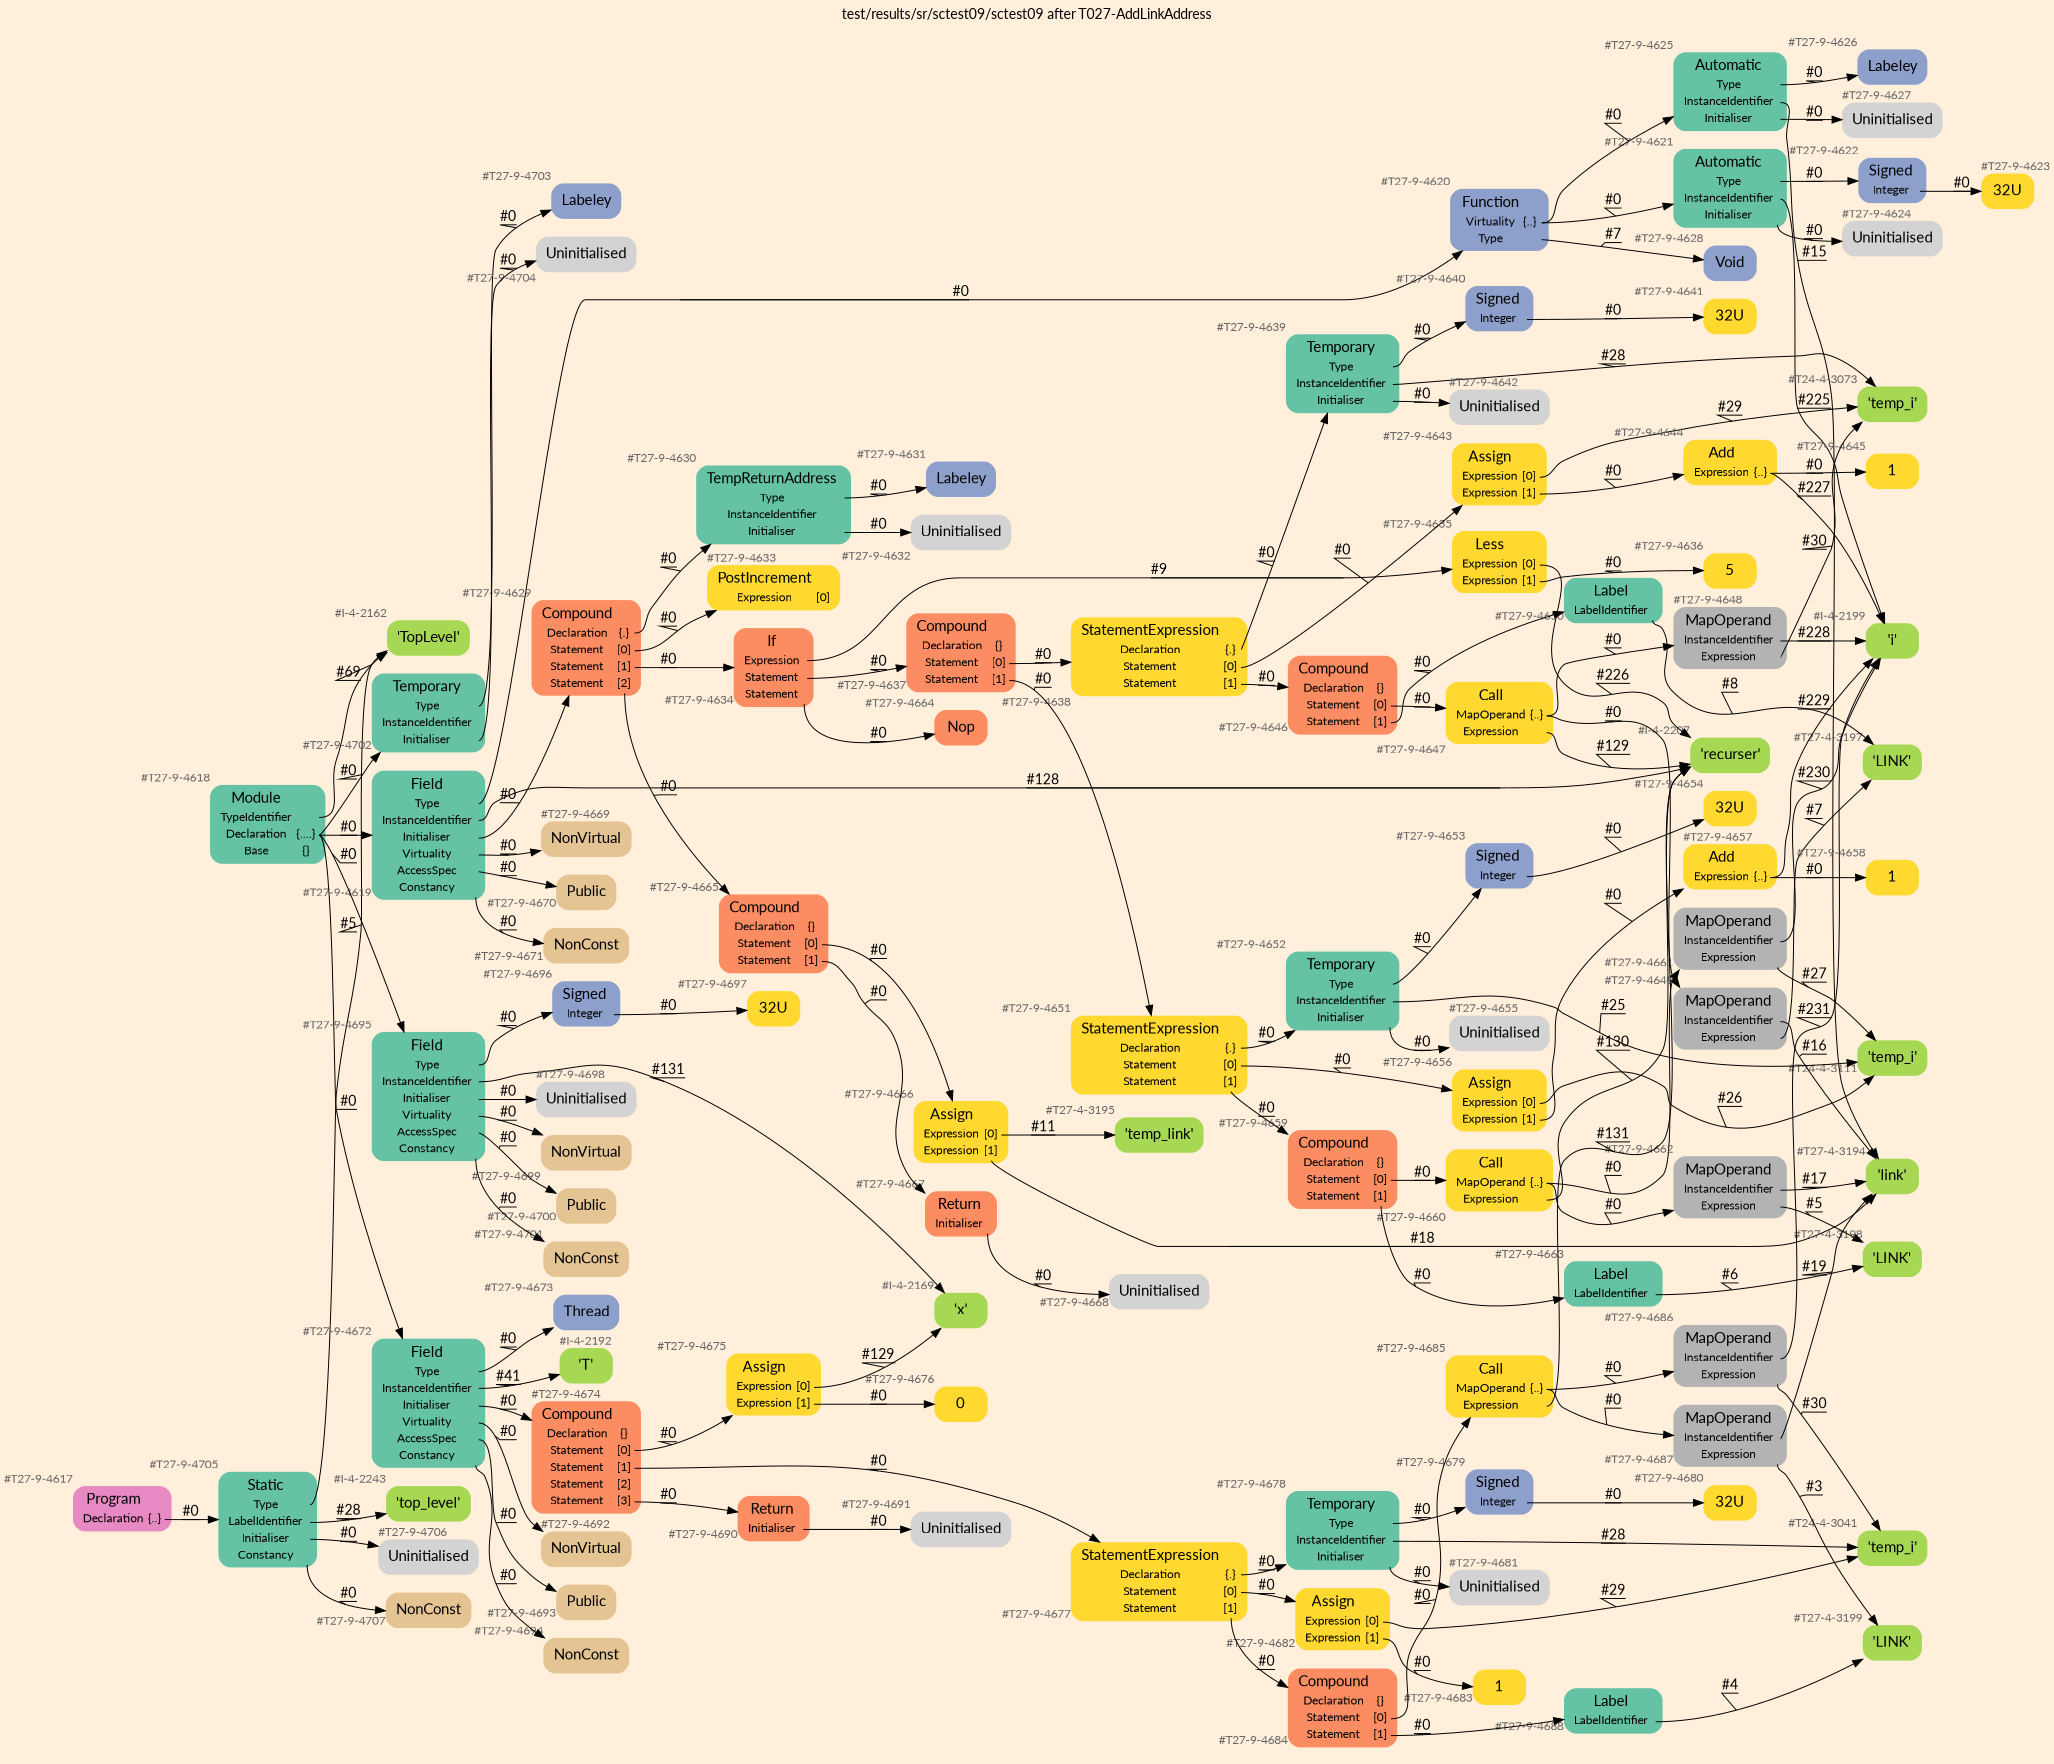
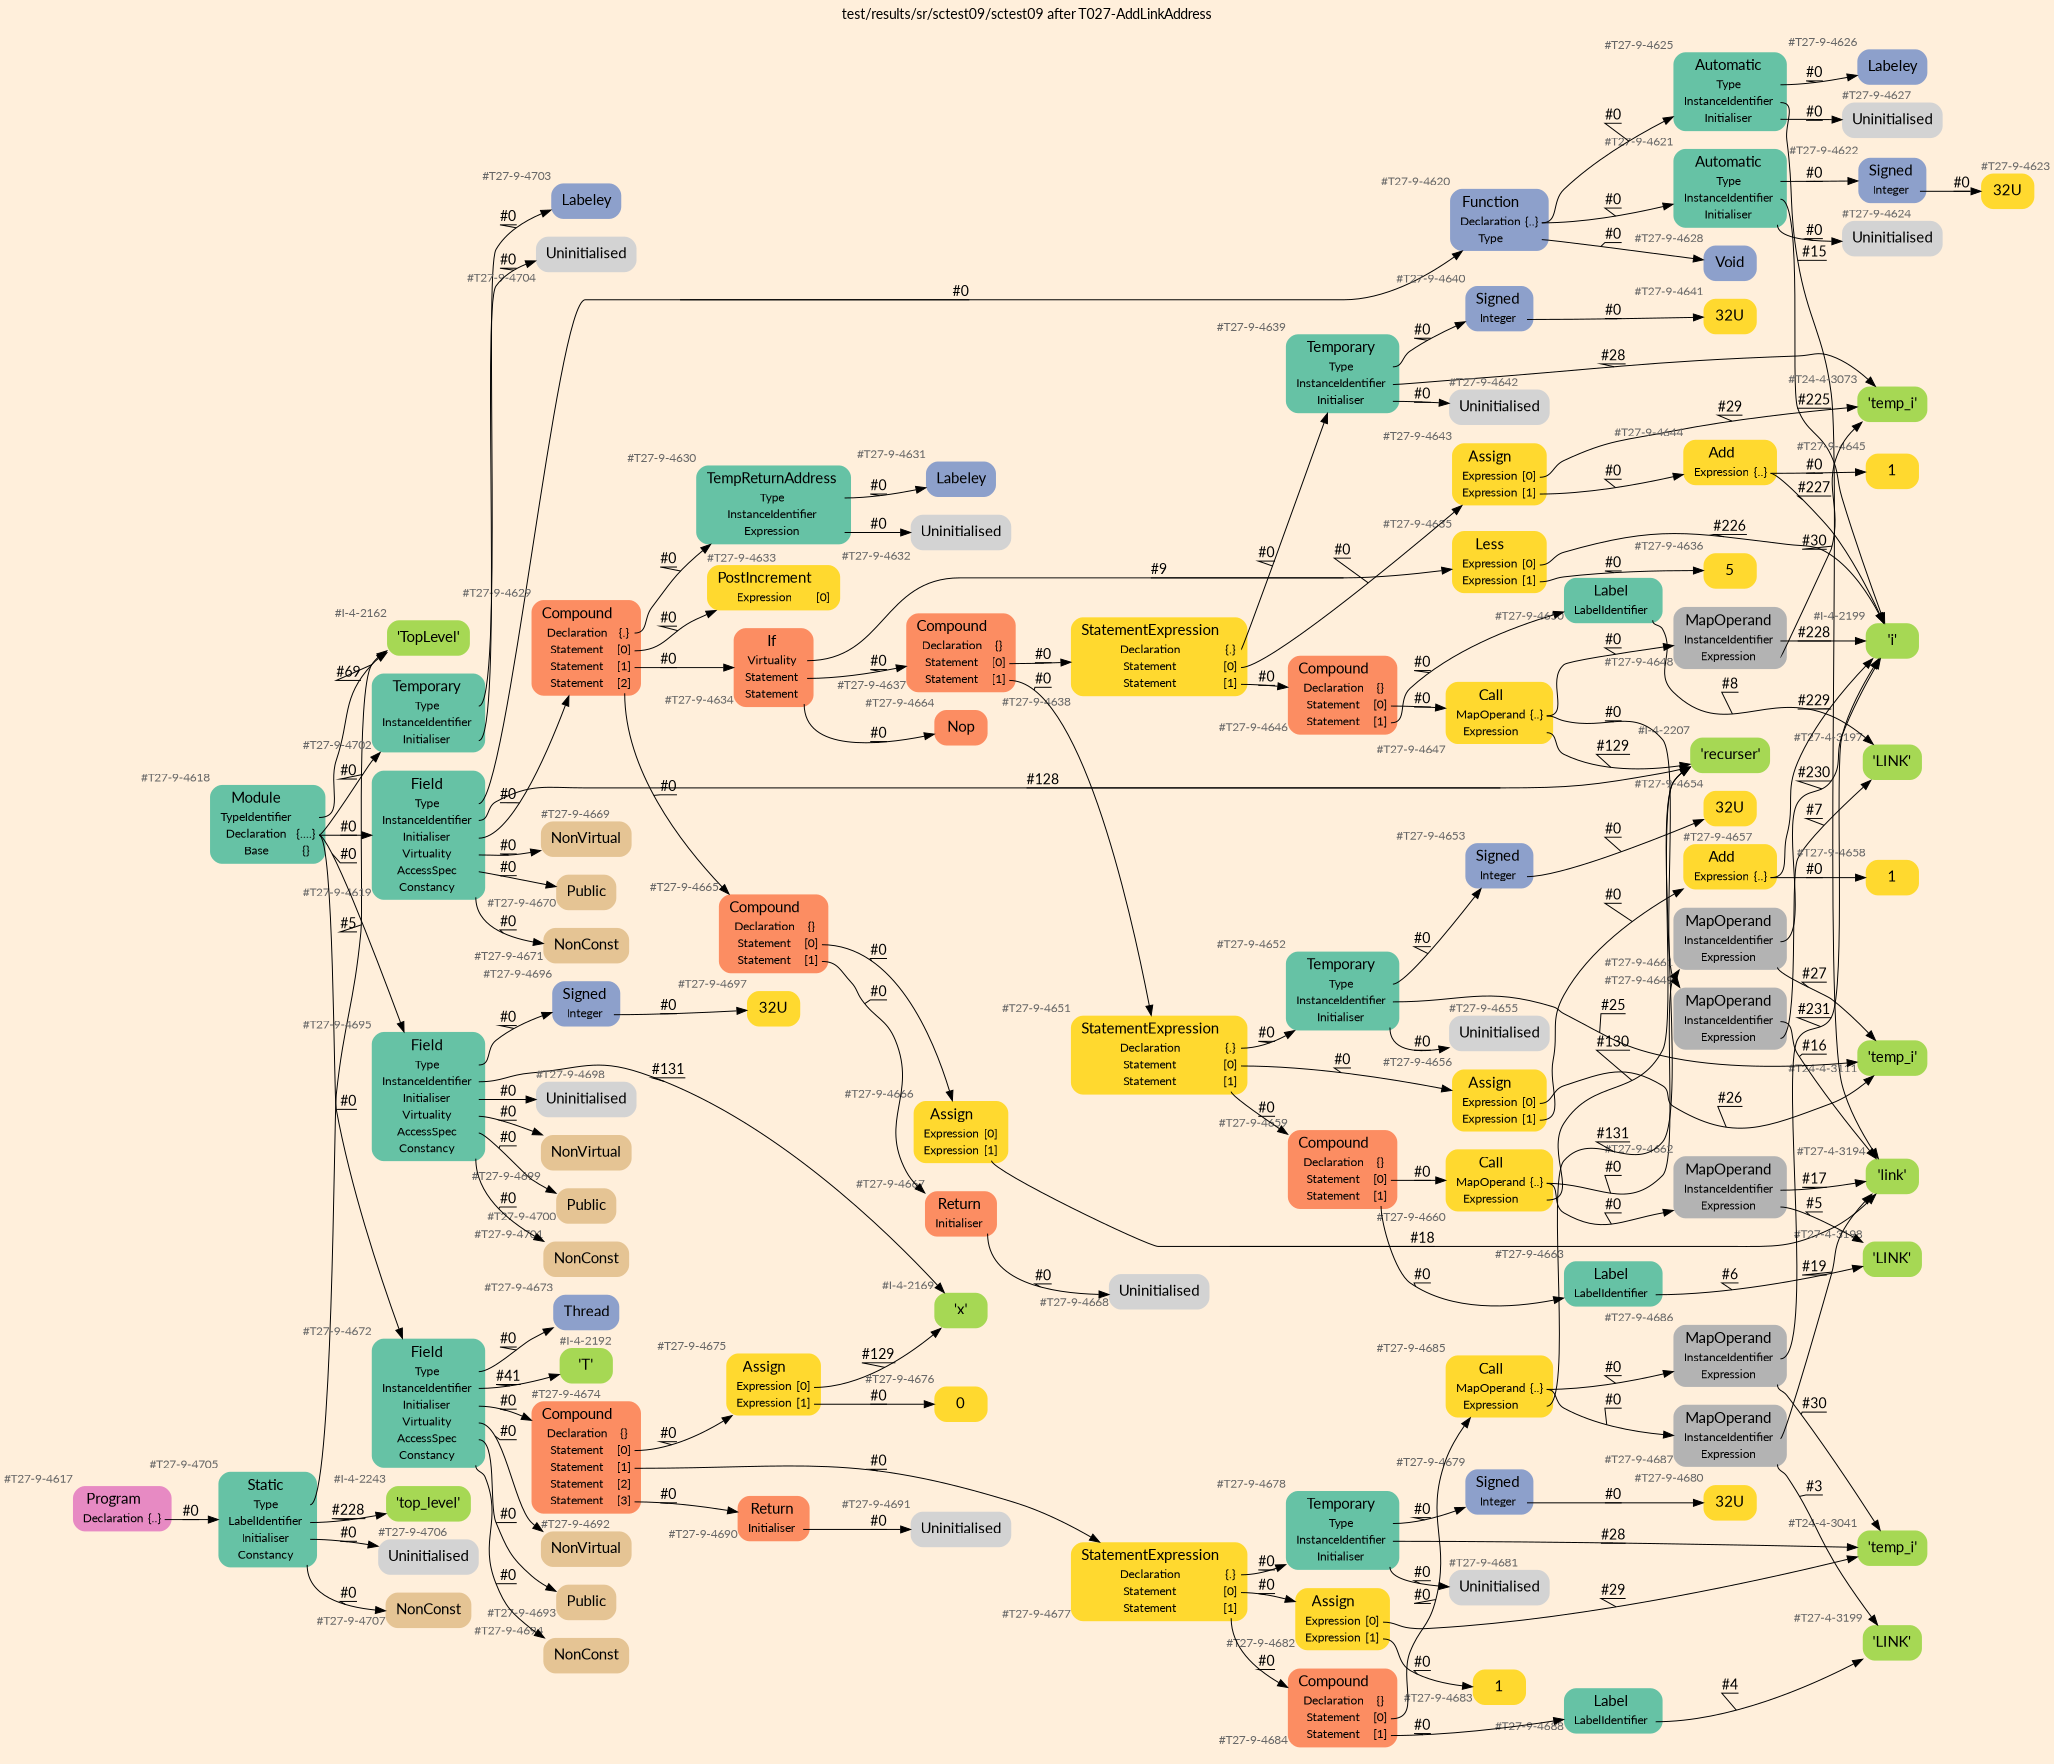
node "Function": text "Virtuality" -> "Declaration"
edge "Function" -> "Void": label "#7" -> "#0"
node "TempReturnAddress": text "Initialiser" -> "Expression"
node "If": text "Expression" -> "Virtuality"
edge "Less" -> "'recurser'": now "Less" -> "'i'"
node "'temp_link'": removed
edge "Static" -> "'top_level'": label "#28" -> "#228"
